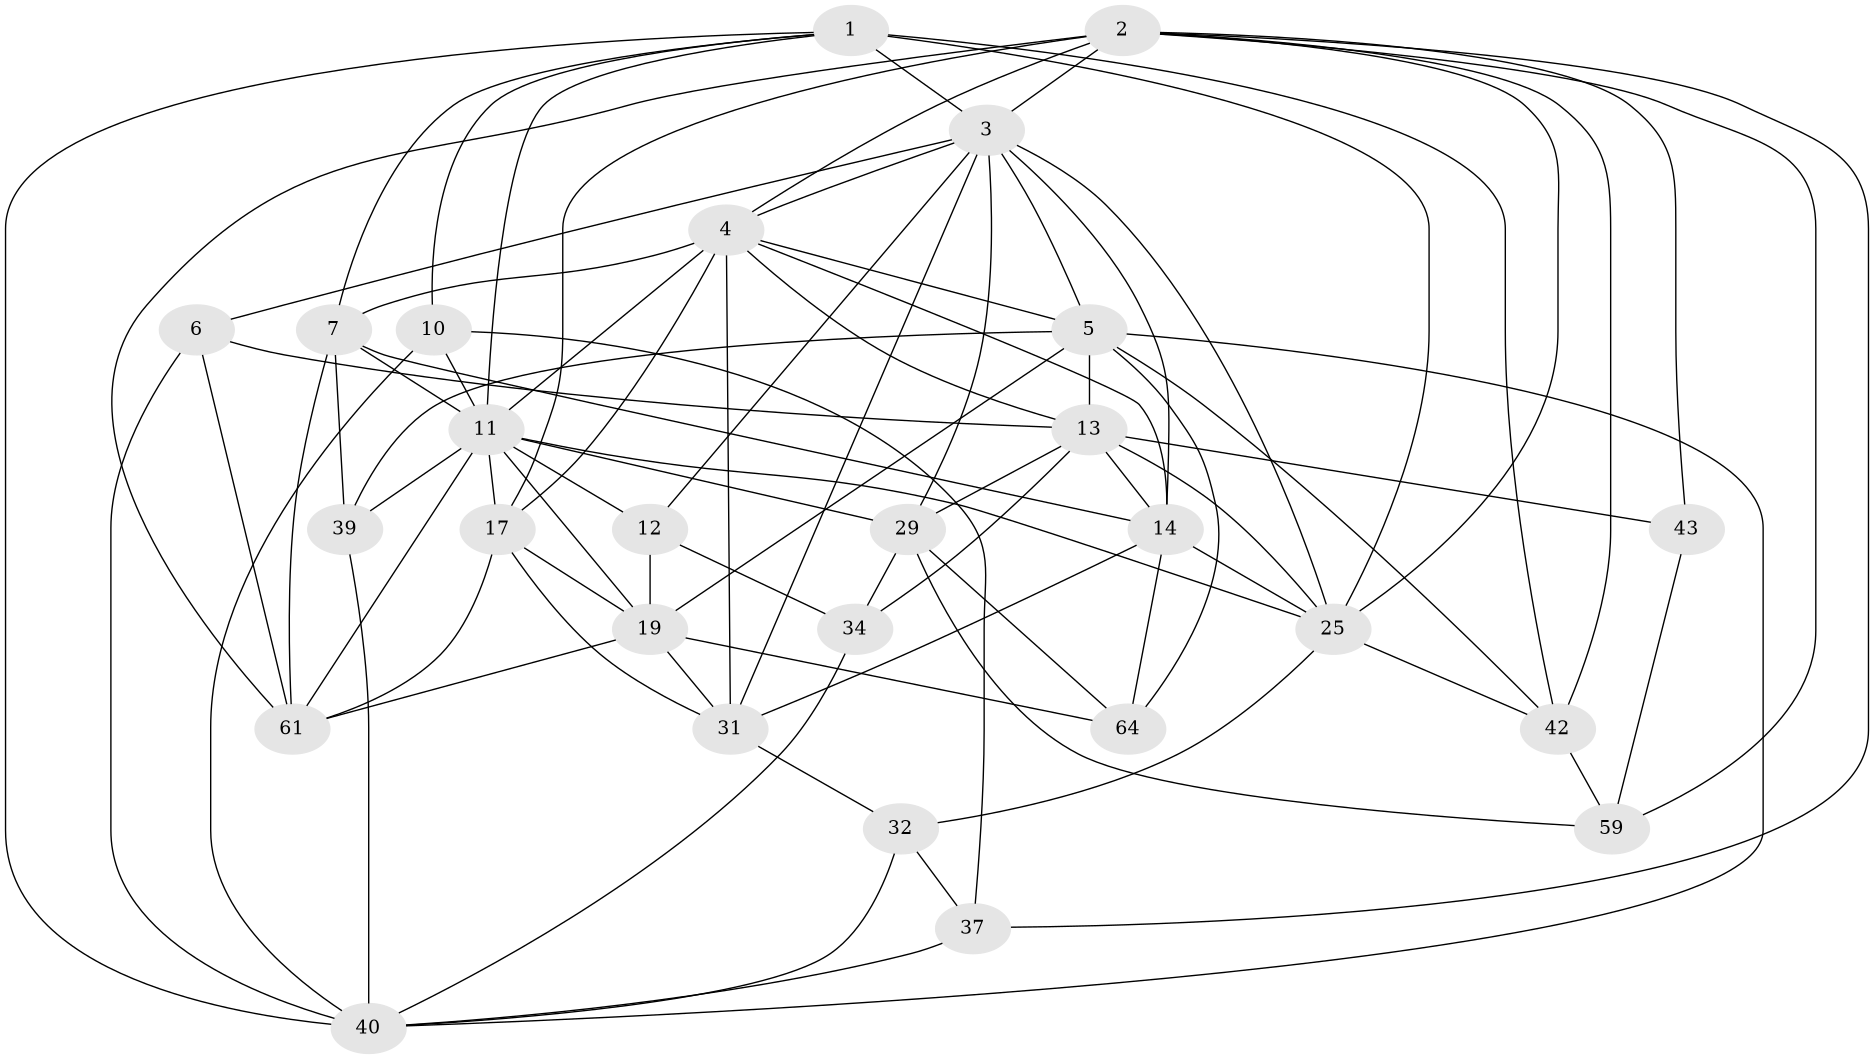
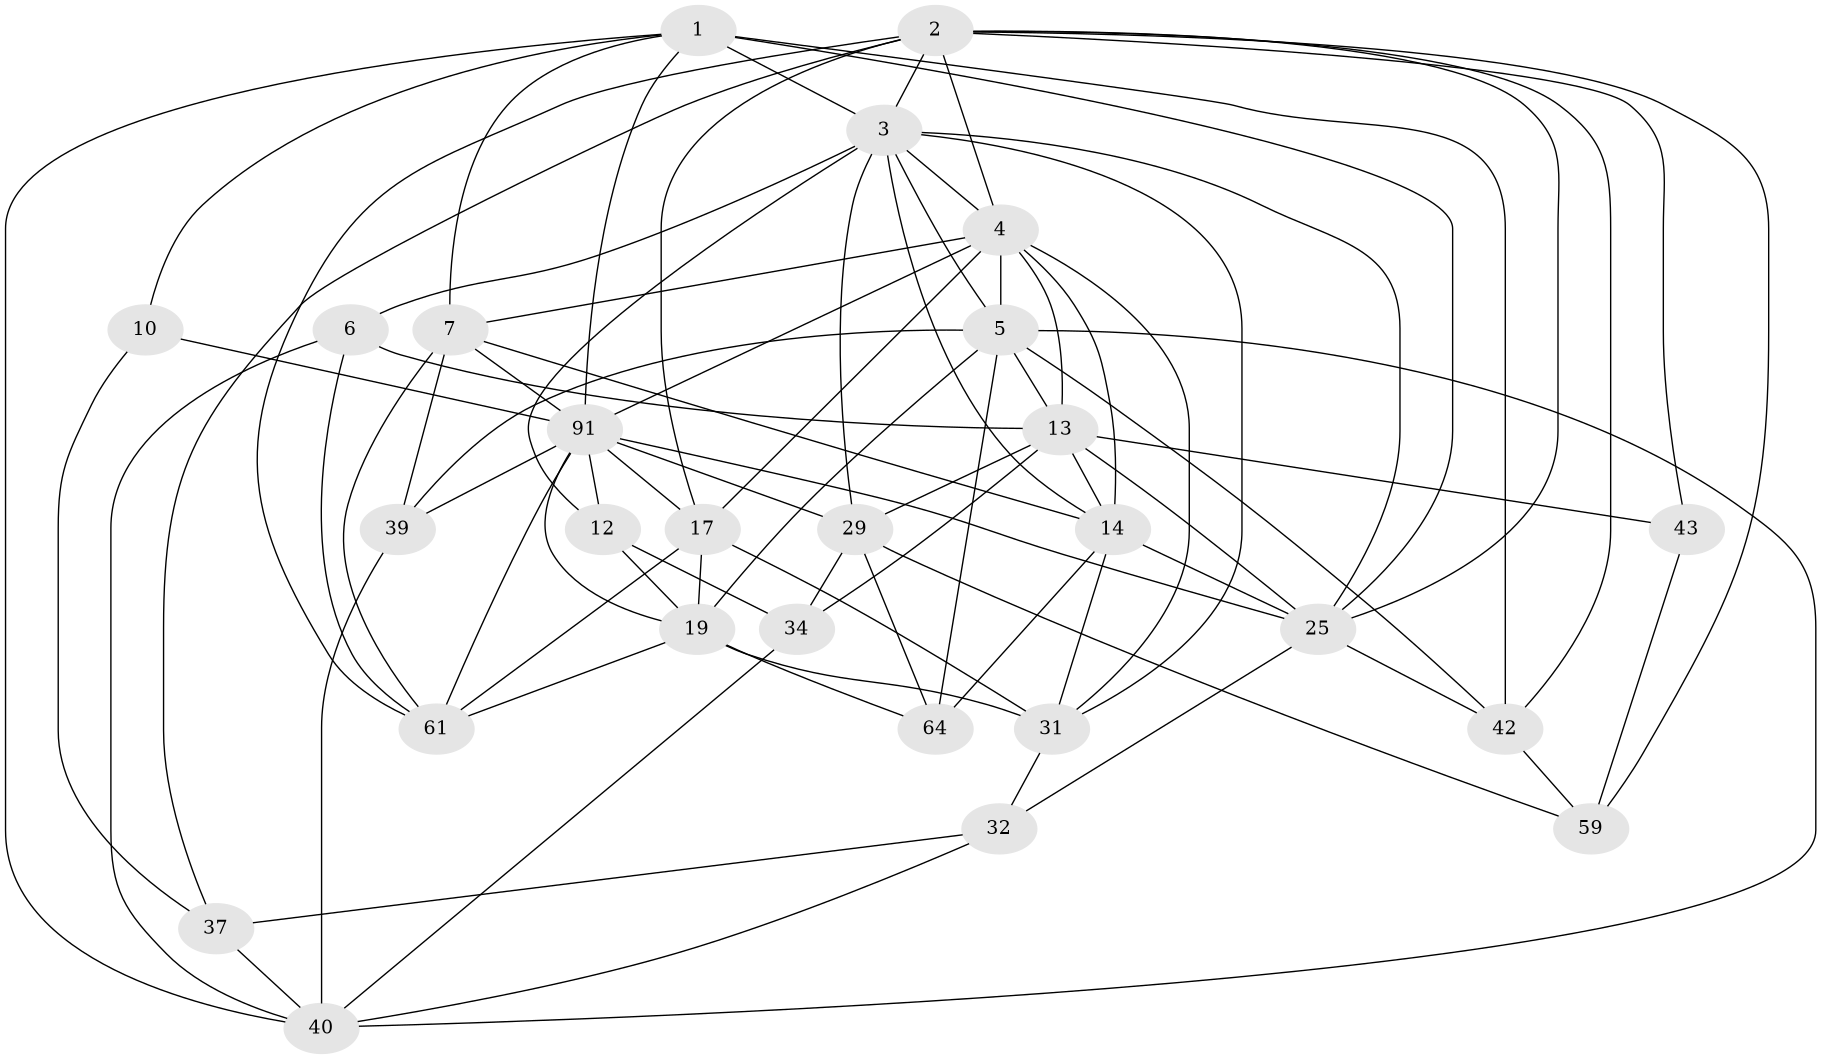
node "11": label "11" -> "91"
edge "10" -- "40": removed
